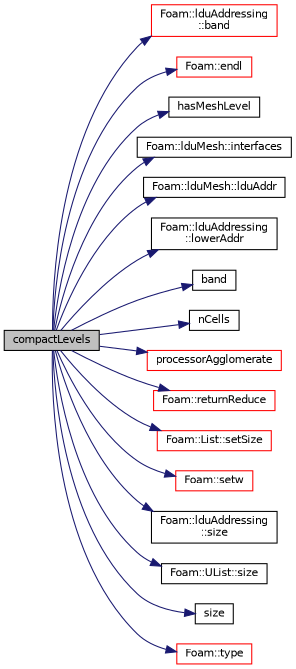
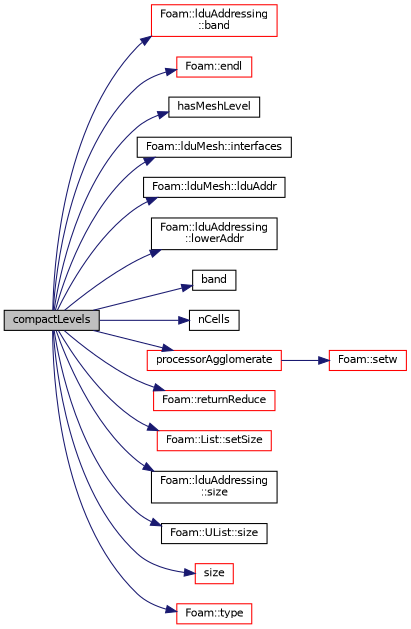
edge "compactLevels" -> "Foam::setw": now "processorAgglomerate" -> "Foam::setw"
node "size": color black -> red
